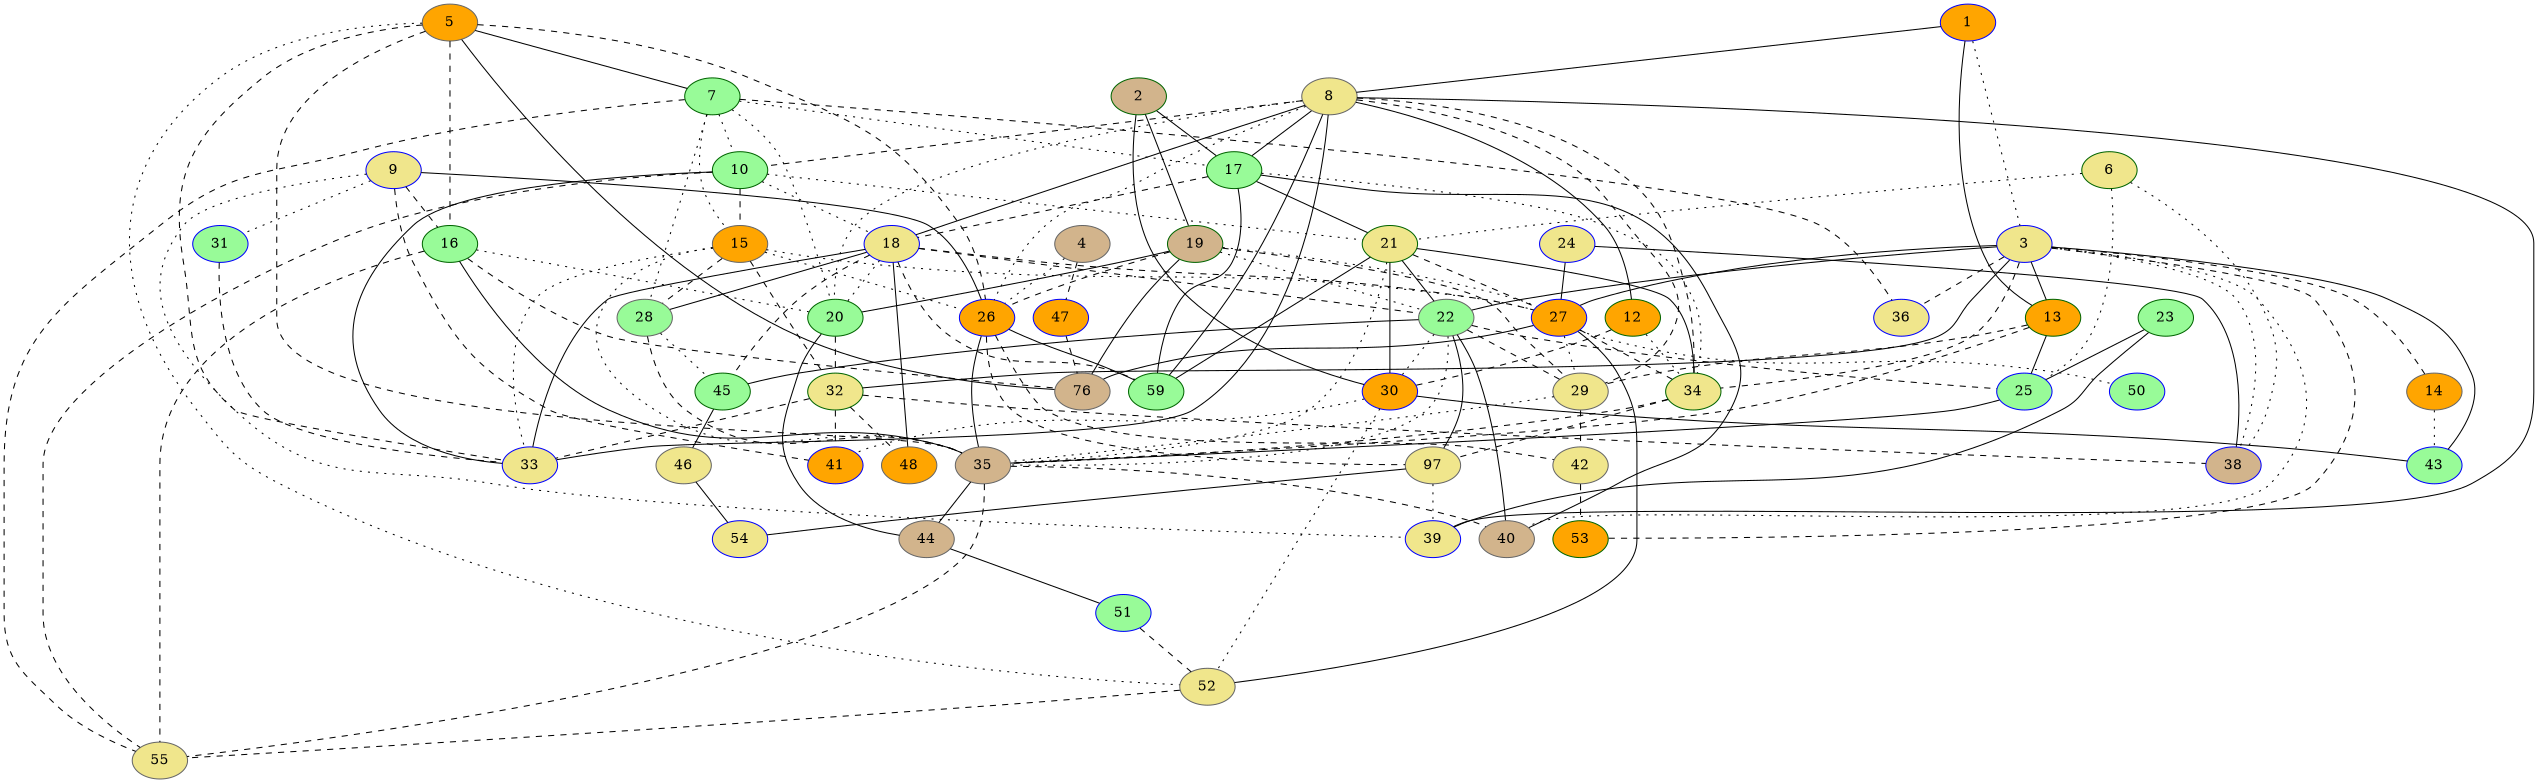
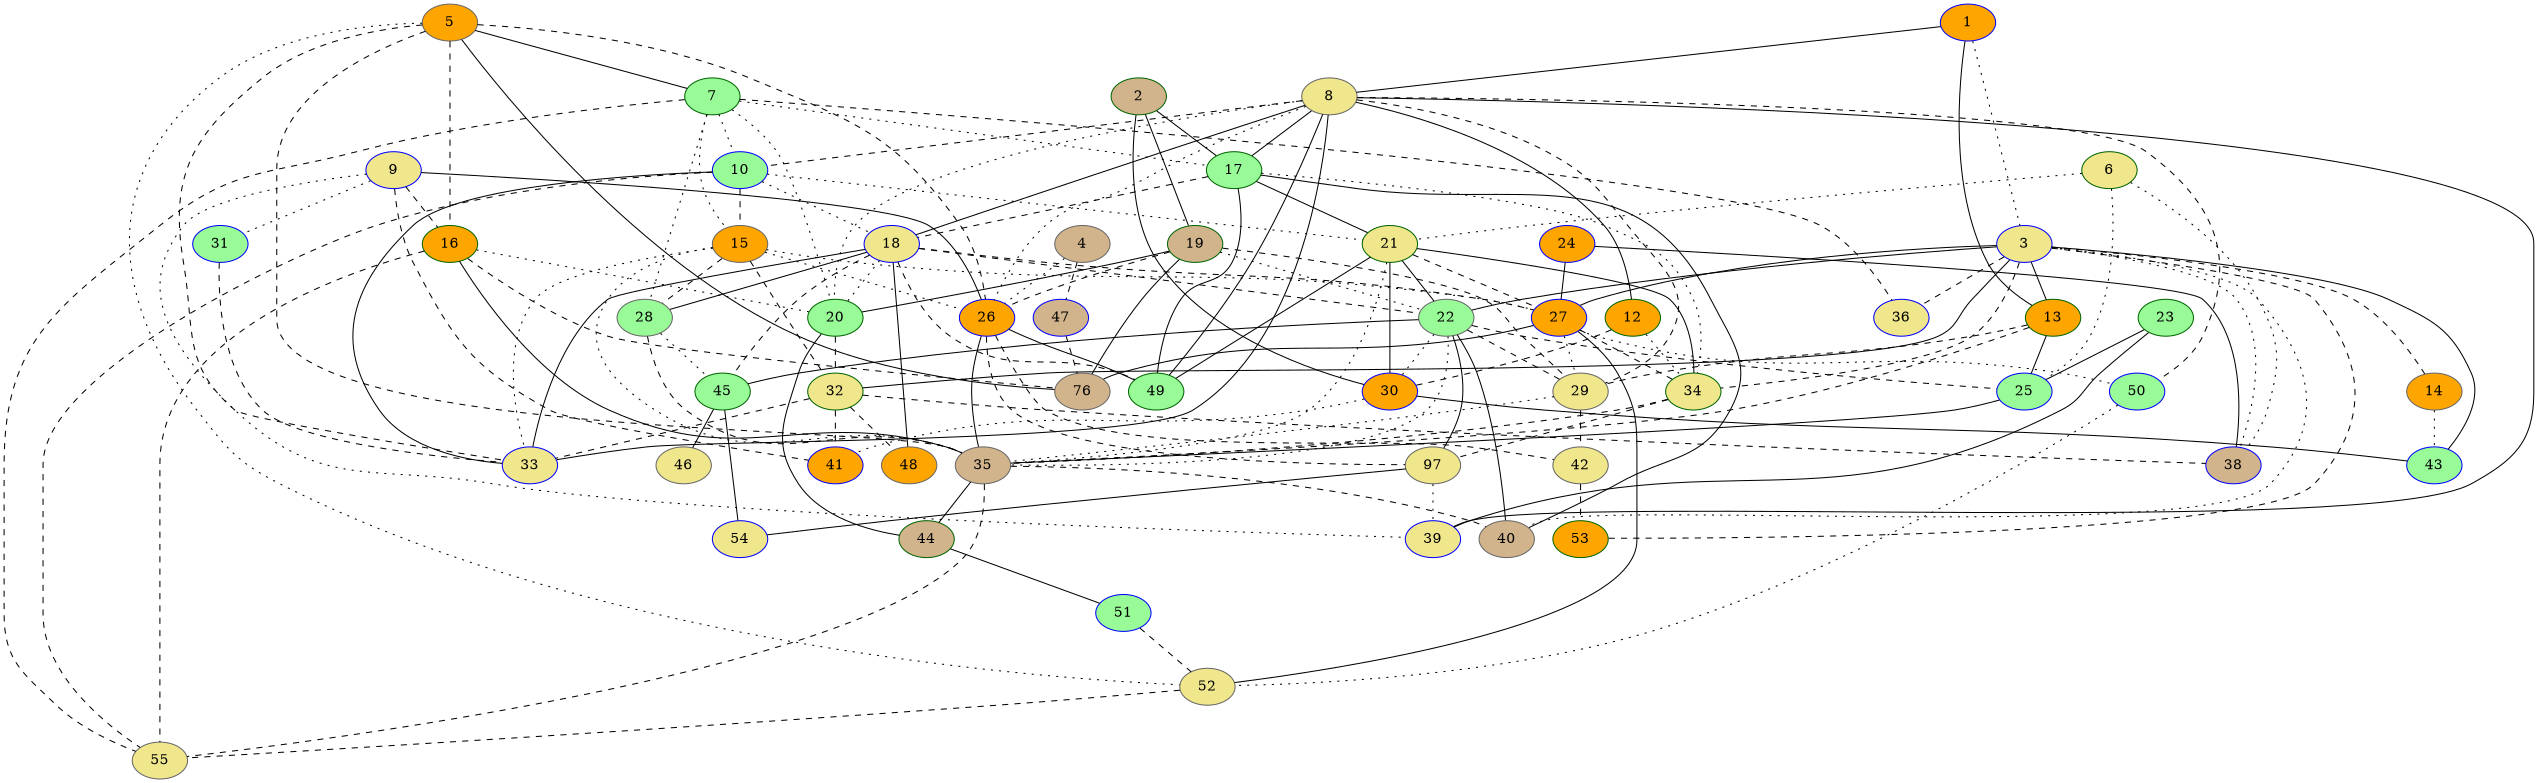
edge "8" -- "34": now "8" -- "50"
node "10": color darkgreen -> blue
node "16": fillcolor palegreen -> orange
node "24": fillcolor khaki -> orange
edge "19" -- "27": removed
node "47": fillcolor orange -> tan
node "59": label "59" -> "49"
edge "46" -- "54": now "45" -- "54"
node "44": color gray40 -> darkgreen
edge "30" -- "52": now "50" -- "52"
